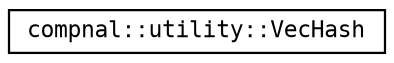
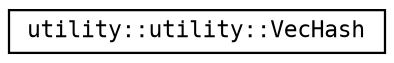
node "compnal::utility::VecHash": label "compnal::utility::VecHash" -> "utility::utility::VecHash"
